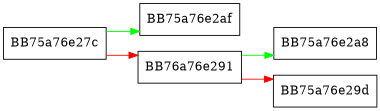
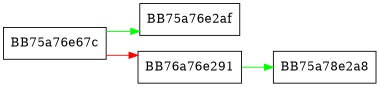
node "BB75a76e27c": label "BB75a76e27c" -> "BB75a76e67c"
node "BB75a76e2a8": label "BB75a76e2a8" -> "BB75a78e2a8"
node "BB75a76e29d": removed
